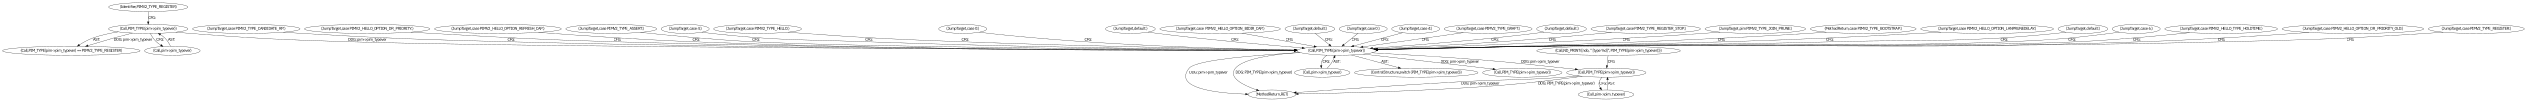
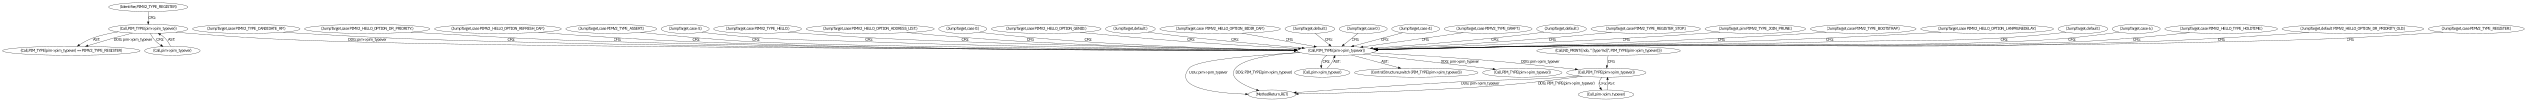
node "(JumpTarget,case PIMV2_HELLO_OPTION_ADDRESS_LIST:)": added
node "(JumpTarget,case PIMV2_HELLO_OPTION_GENID:)": added
node "(MethodReturn,case PIMV2_TYPE_BOOTSTRAP:)": label "(MethodReturn,case PIMV2_TYPE_BOOTSTRAP:)" -> "(JumpTarget,case PIMV2_TYPE_BOOTSTRAP:)"
node "(JumpTarget,case PIMV2_HELLO_OPTION_DR_PRIORITY_OLD:)": label "(JumpTarget,case PIMV2_HELLO_OPTION_DR_PRIORITY_OLD:)" -> "(JumpTarget,default PIMV2_HELLO_OPTION_DR_PRIORITY_OLD:)"
